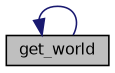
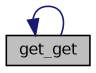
node "get_world": label "get_world" -> "get_get"
